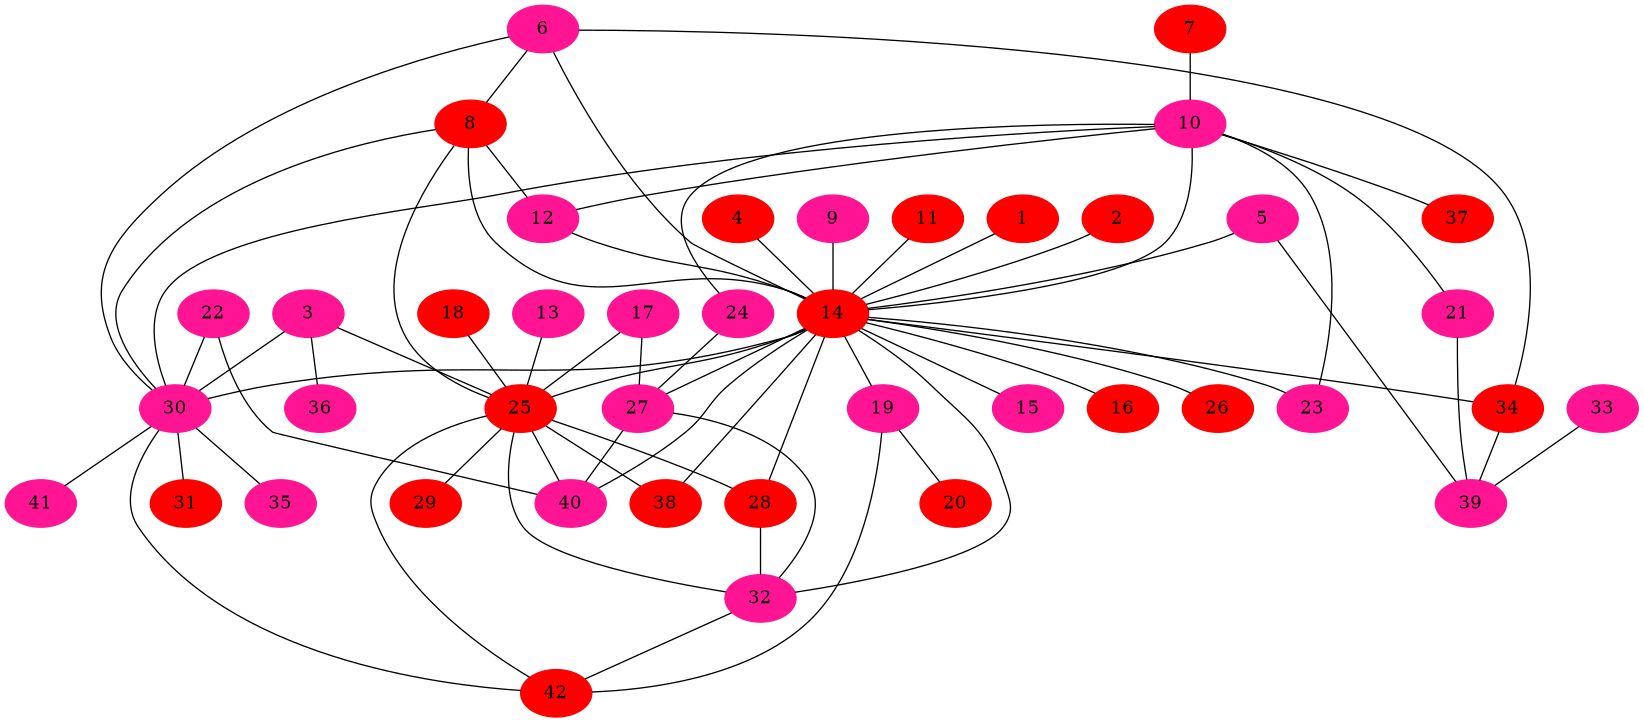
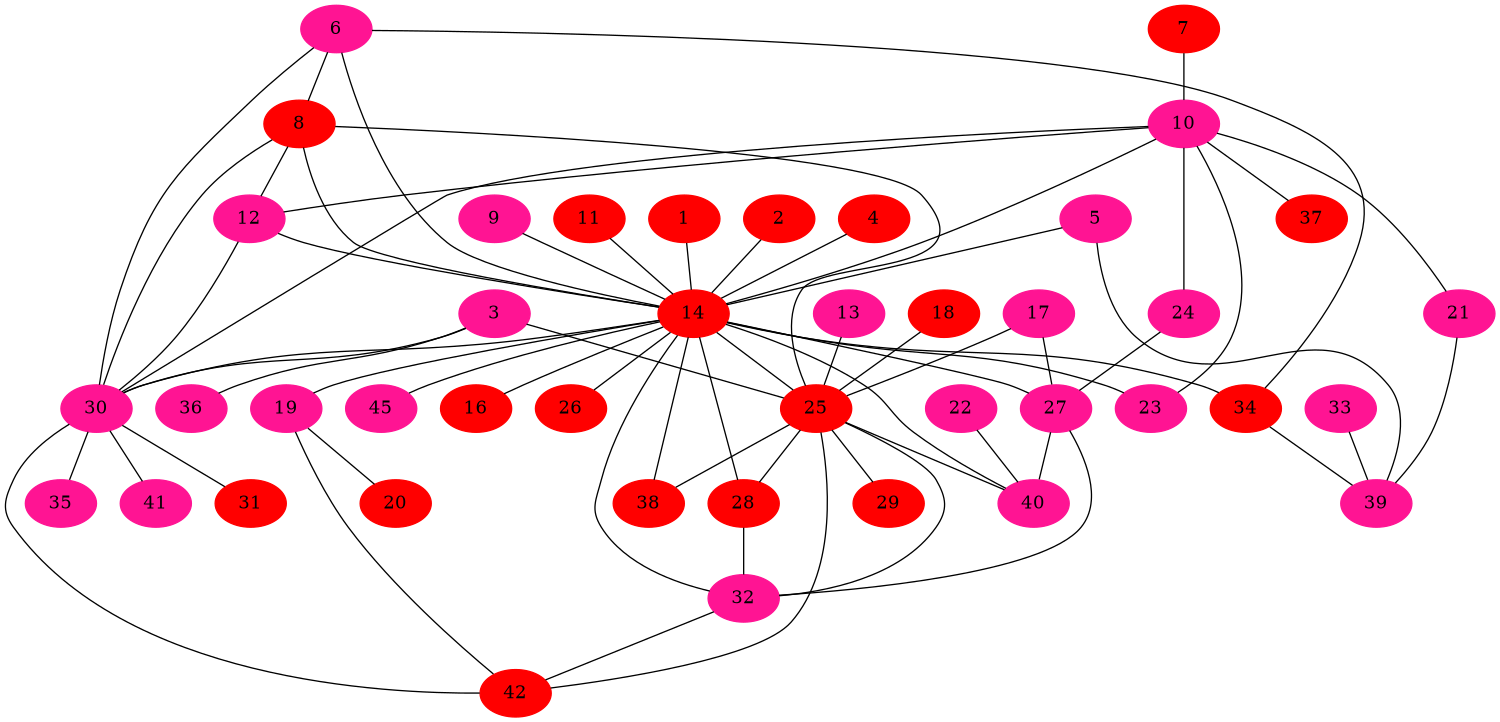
edge "22" -- "30": now "12" -- "30"
node "15": label "15" -> "45"
